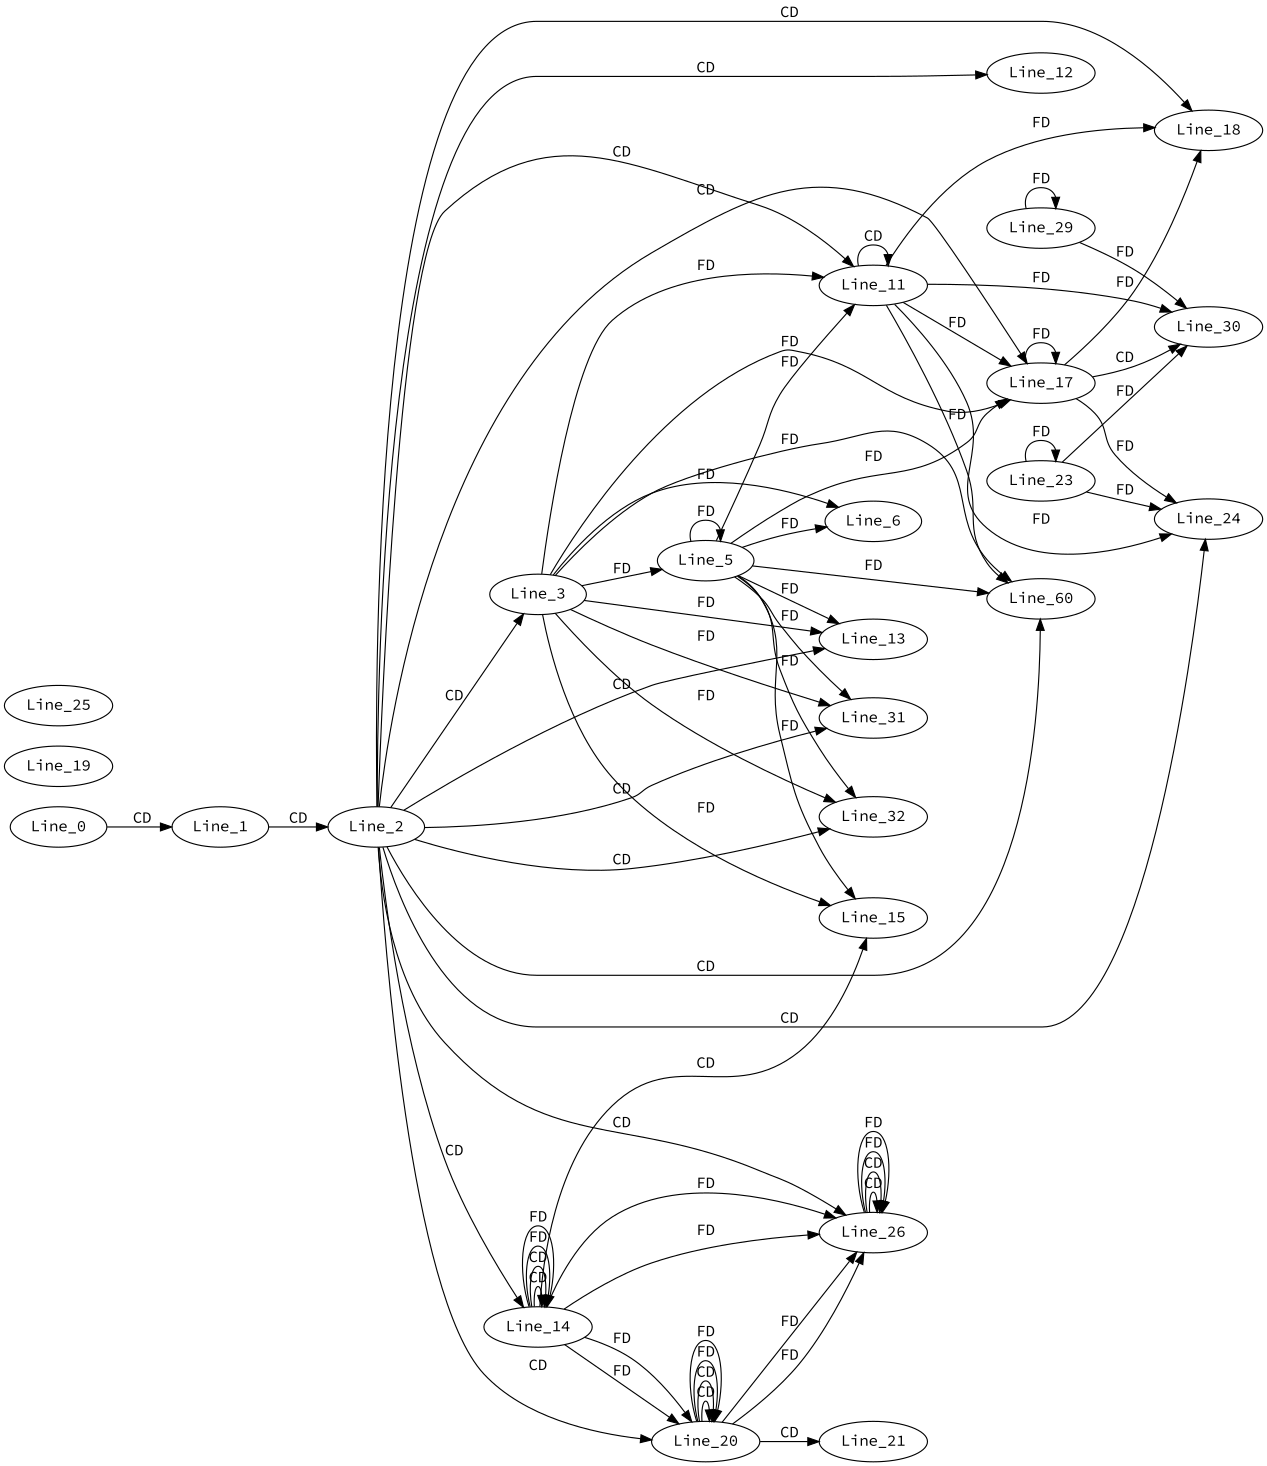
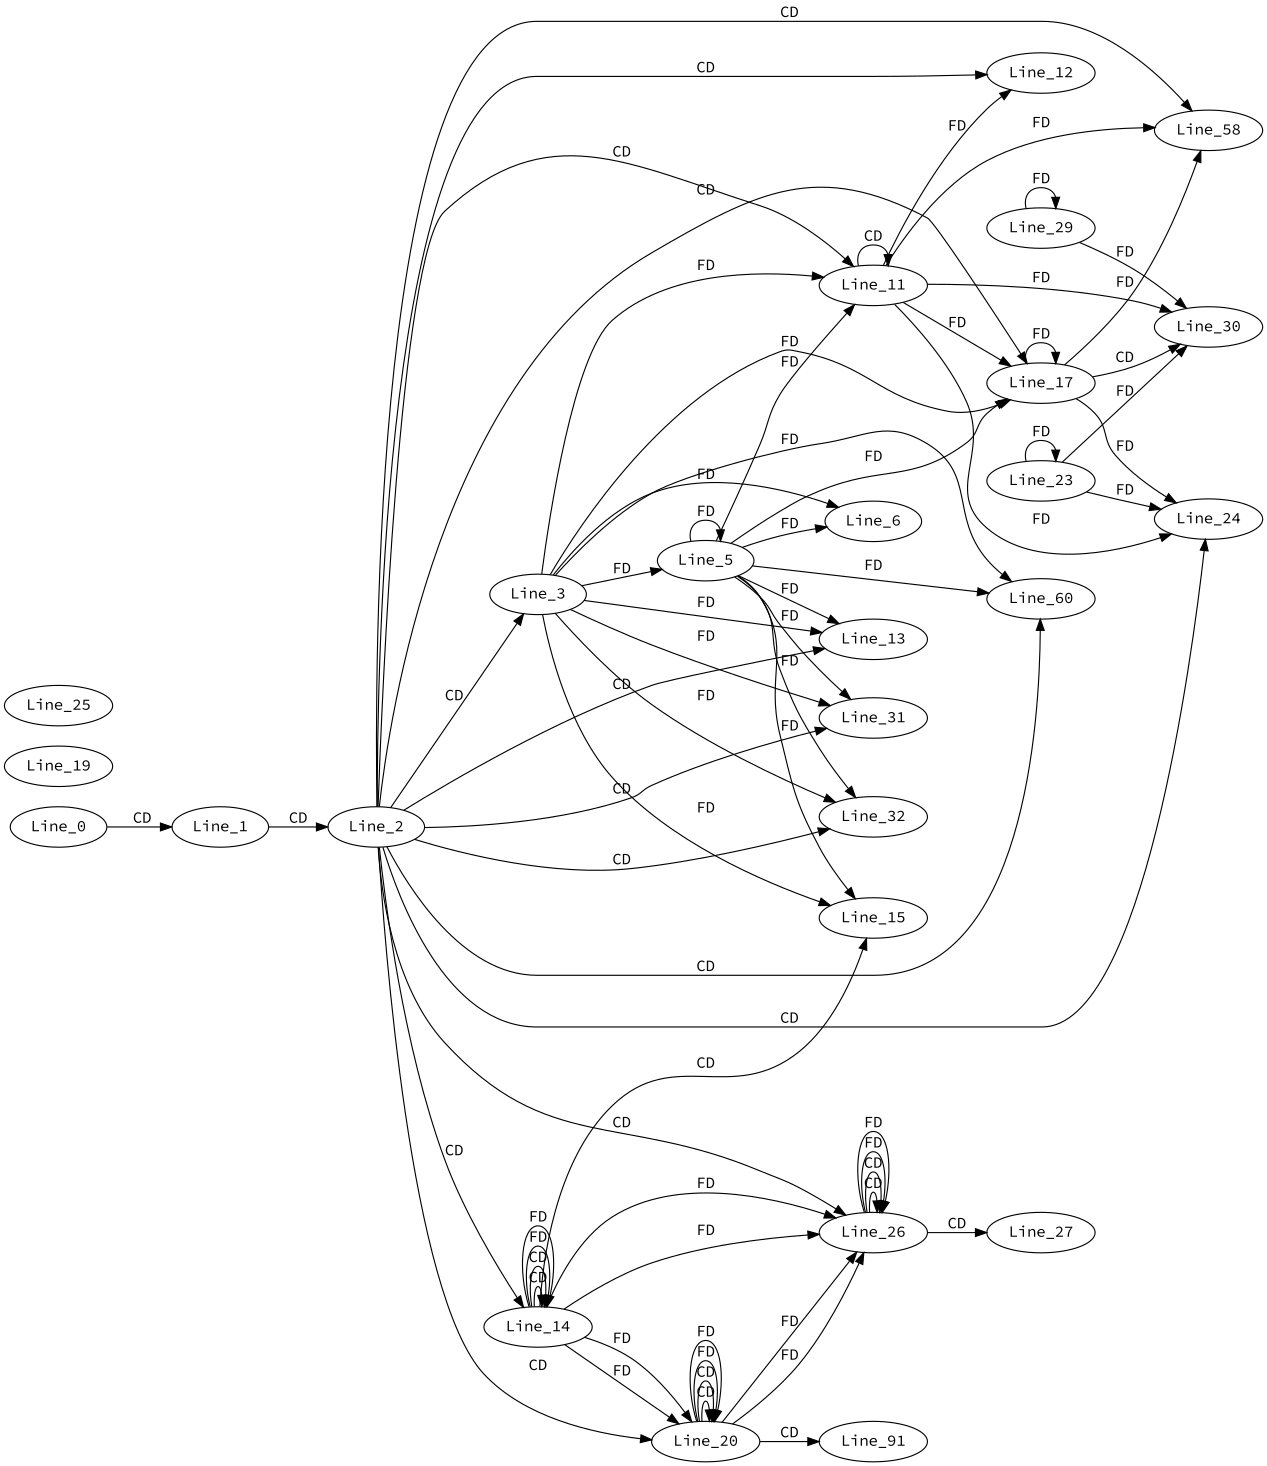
node "Line_18": label "Line_18" -> "Line_58"
edge "Line_11" -> "Line_60": now "Line_11" -> "Line_12"
node "Line_27": added
node "Line_21": label "Line_21" -> "Line_91"
